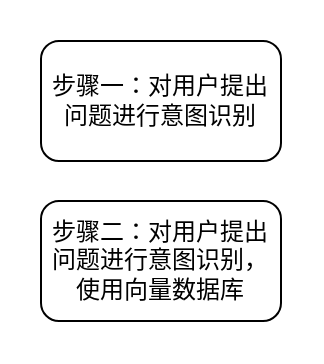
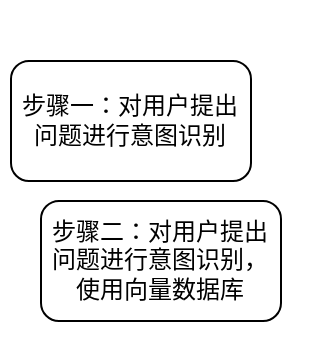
node "步骤一：对用户提出问题进行意图识别": moved (161, 101) -> (131, 121)
